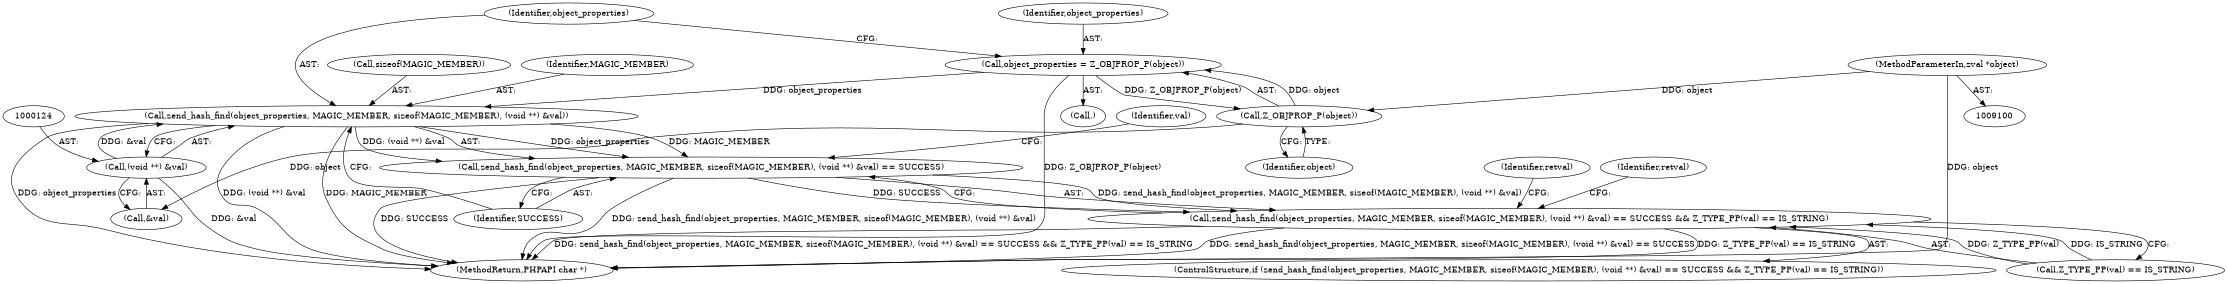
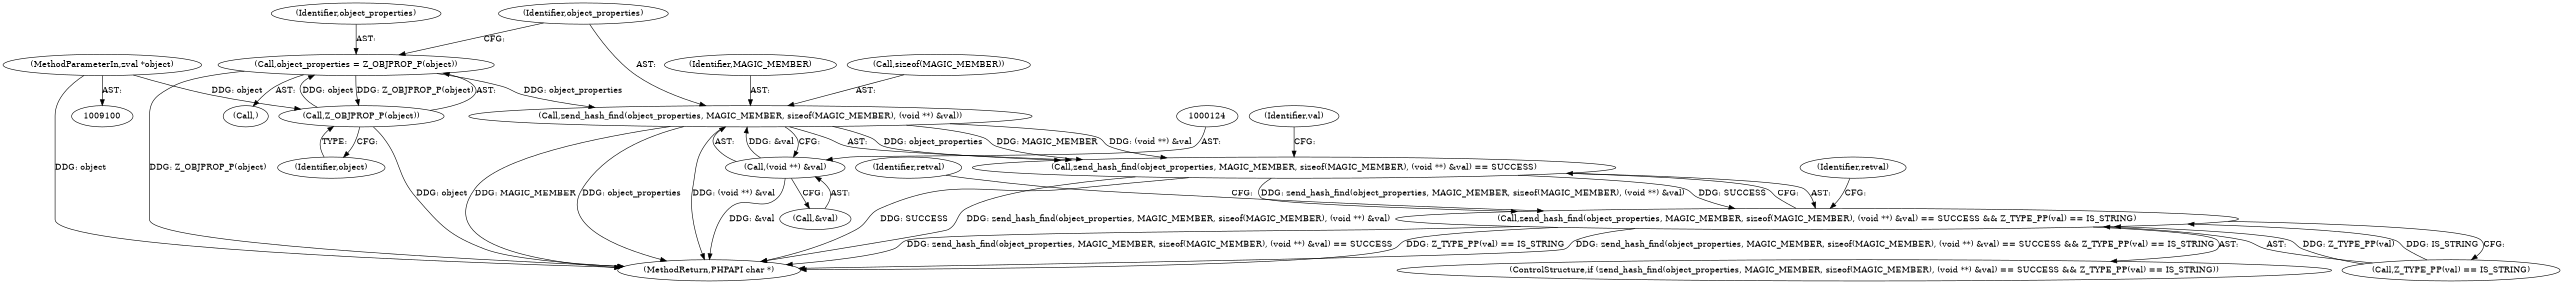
edge "(Call,Z_OBJPROP_P(object))" -> "(Call,&val)": now "(Call,Z_OBJPROP_P(object))" -> "(MethodReturn,PHPAPI char *)"
node "(Identifier,SUCCESS)": removed
